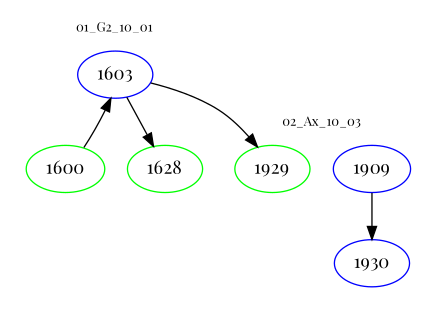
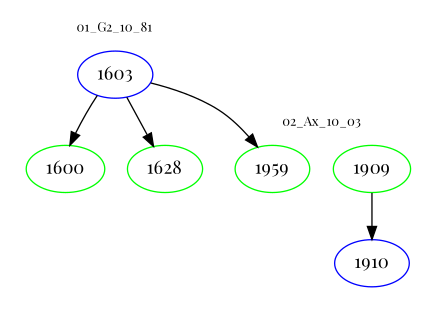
cluster "01_G2_10_01": label "01_G2_10_01" -> "01_G2_10_81"
edge "1600" -> "1603": reversed
node "1929": label "1929" -> "1959"
node "1909": color blue -> green
node "1930": label "1930" -> "1910"
